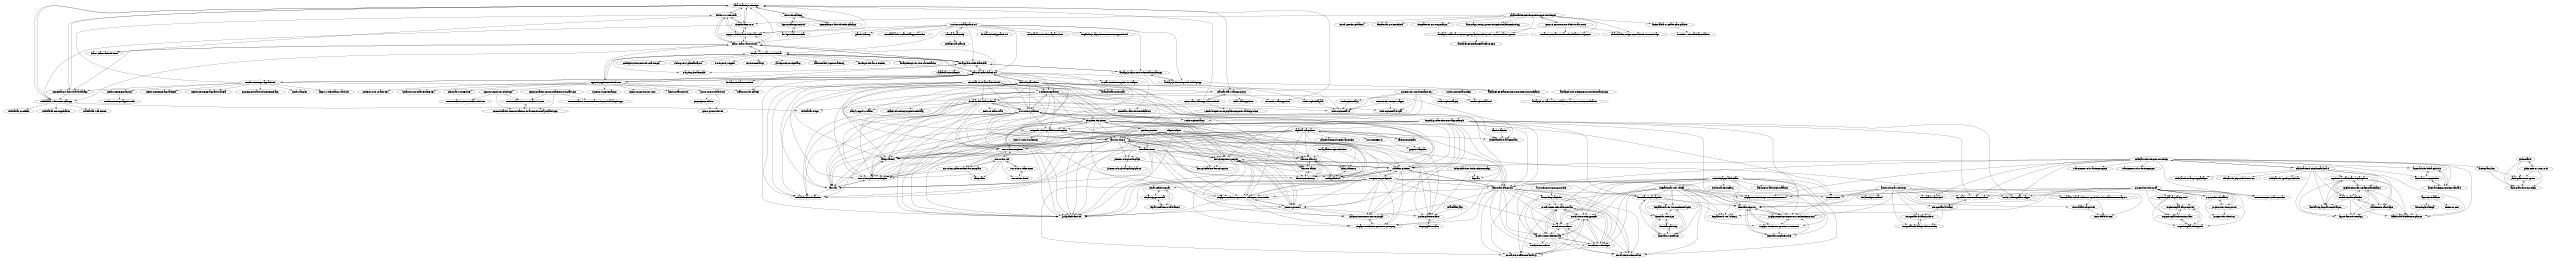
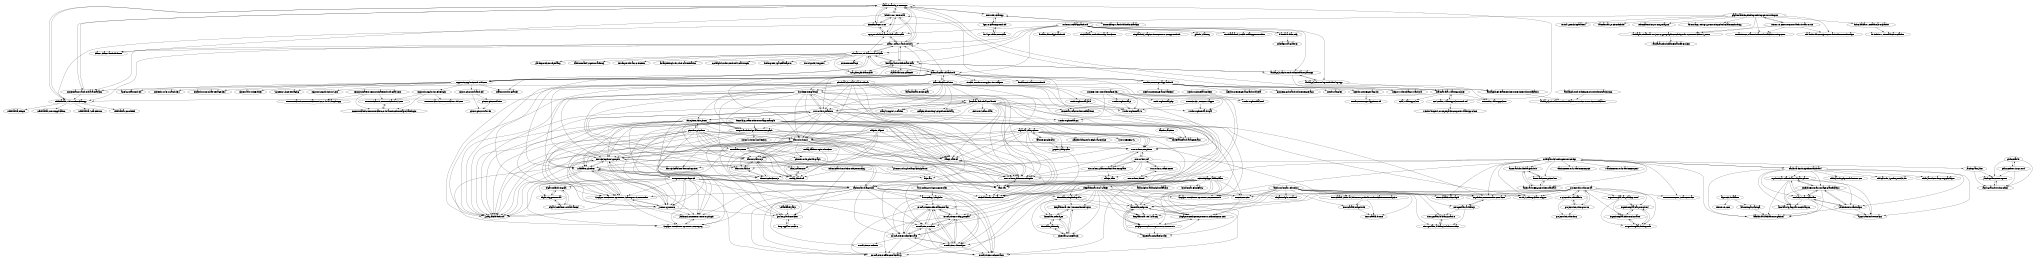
edge "markpairdha/WhatsApp-Clone" -> "uditbhaskar/BlogIt": now "markpairdha/WhatsApp-Clone" -> "uditbhaskar/Whizzz-The-ChatApp"
edge "thirtybees/thirtybees" -> "tasjs/tas": now "phonetworks/pho-lib-graphql-parser" -> "tasjs/tas"
